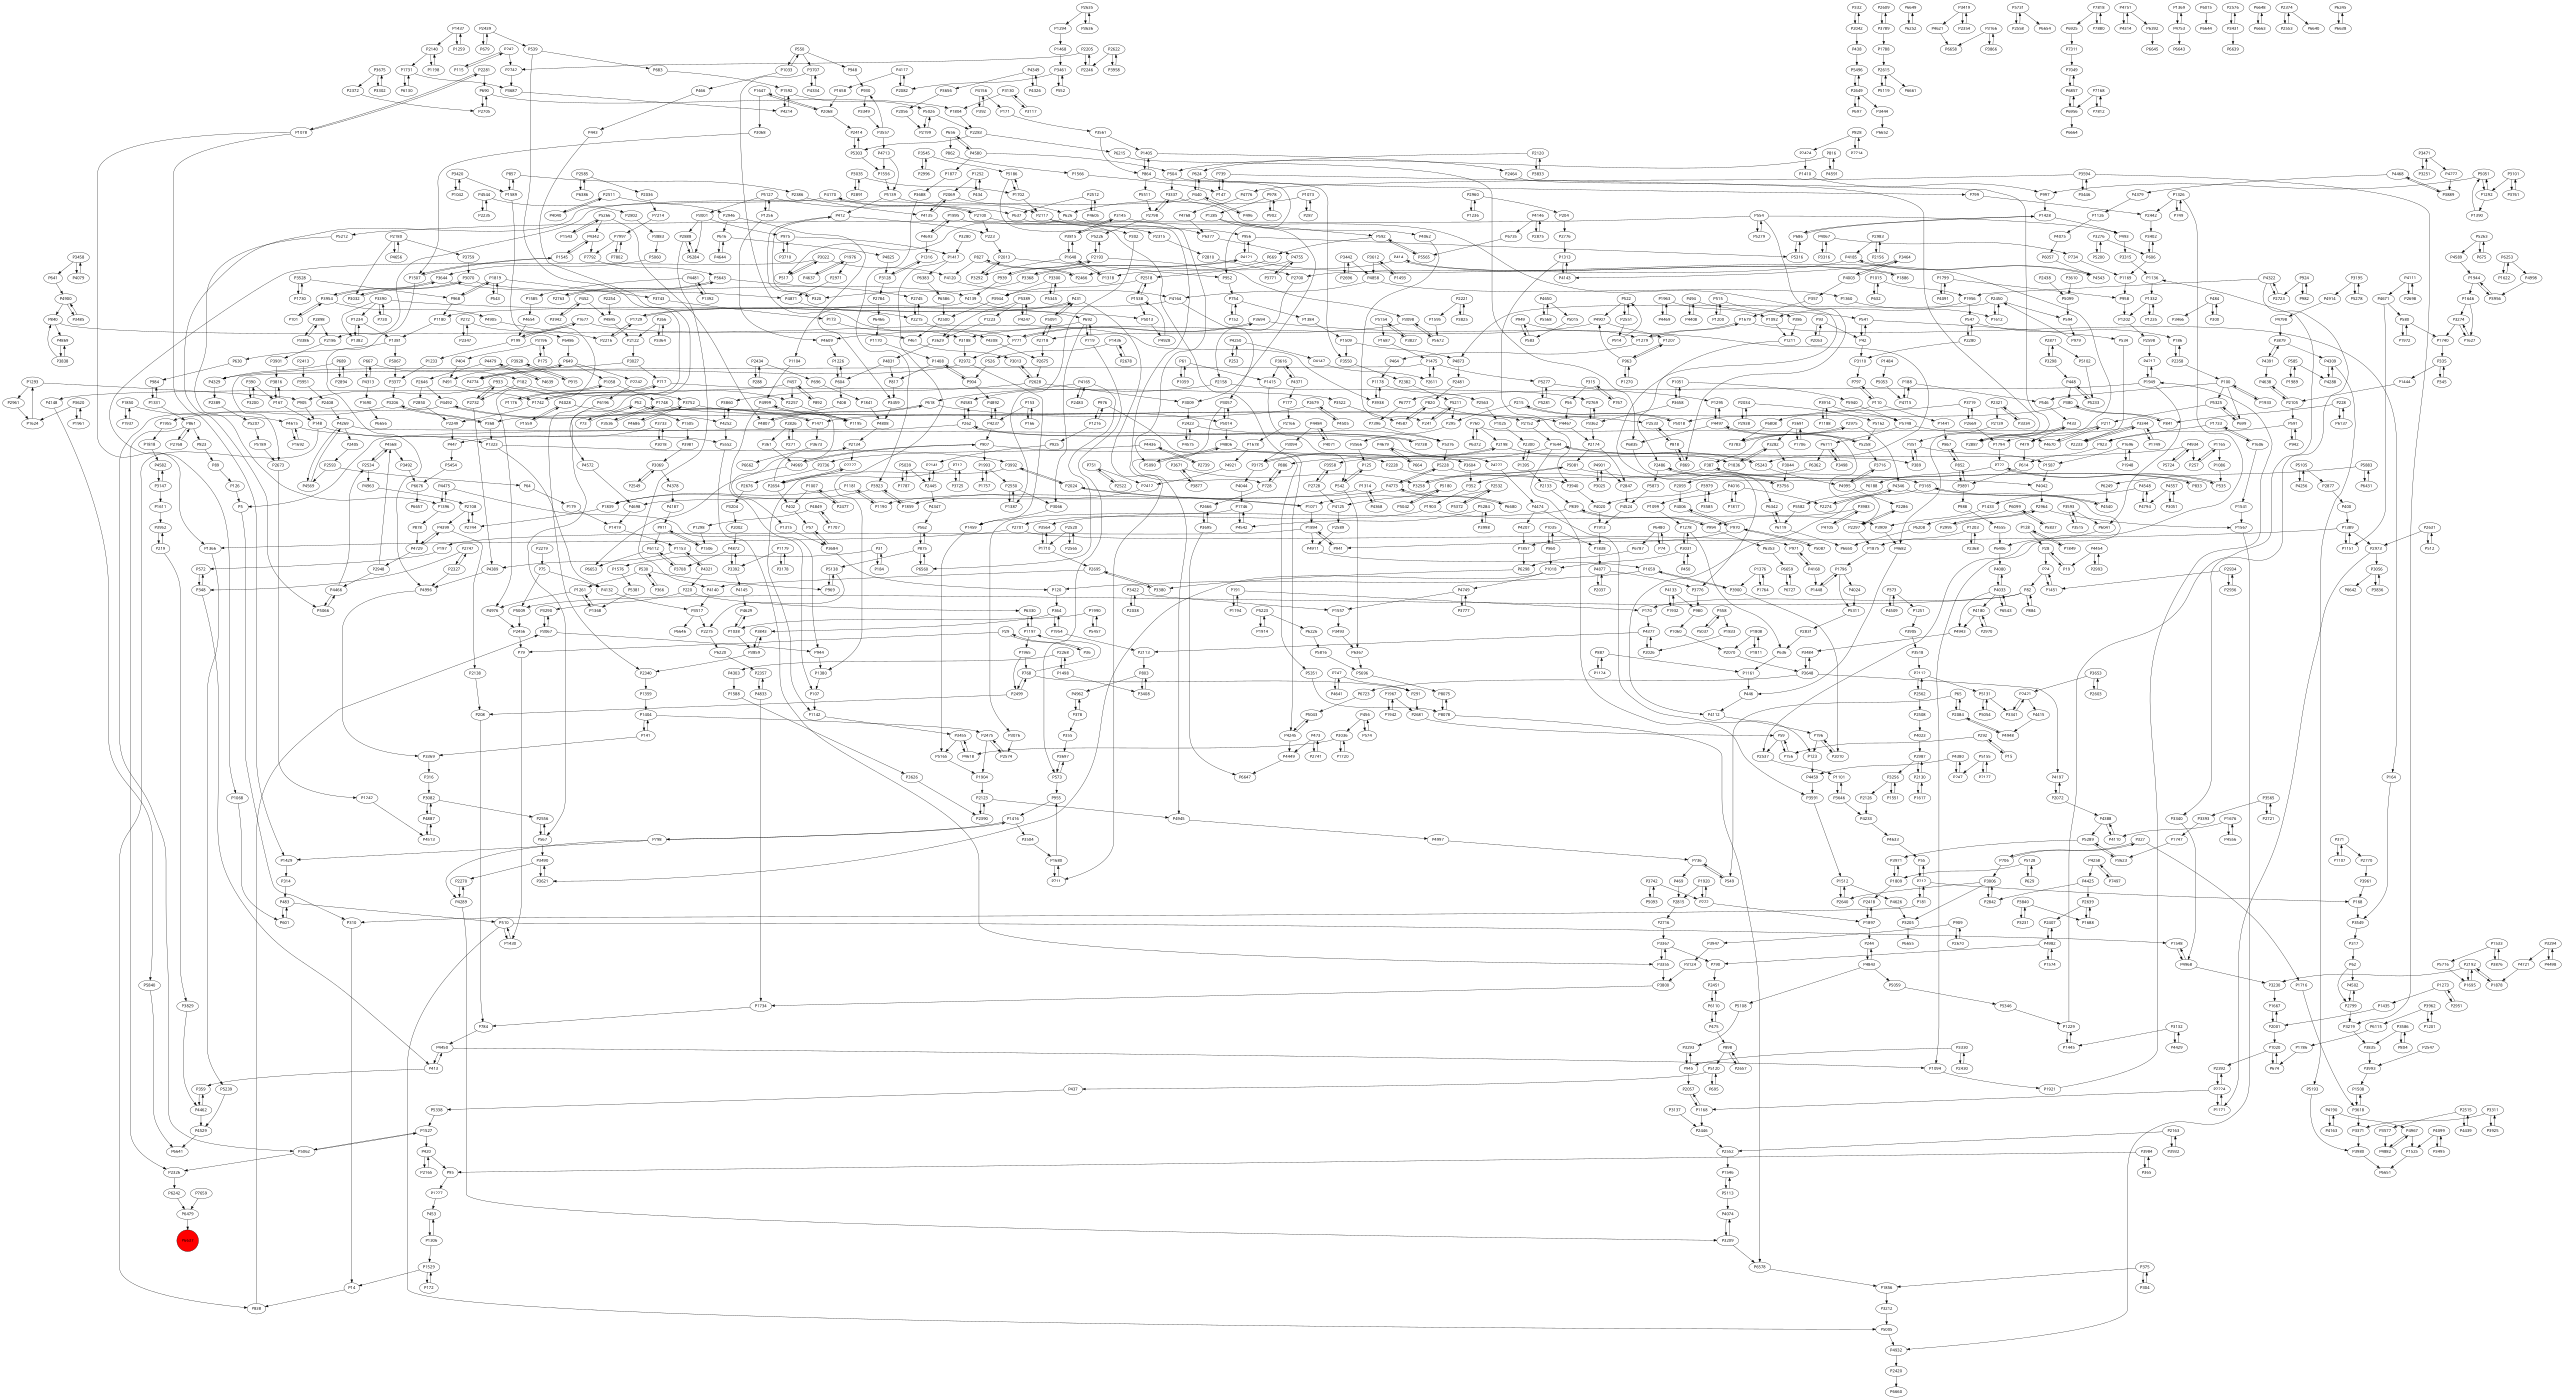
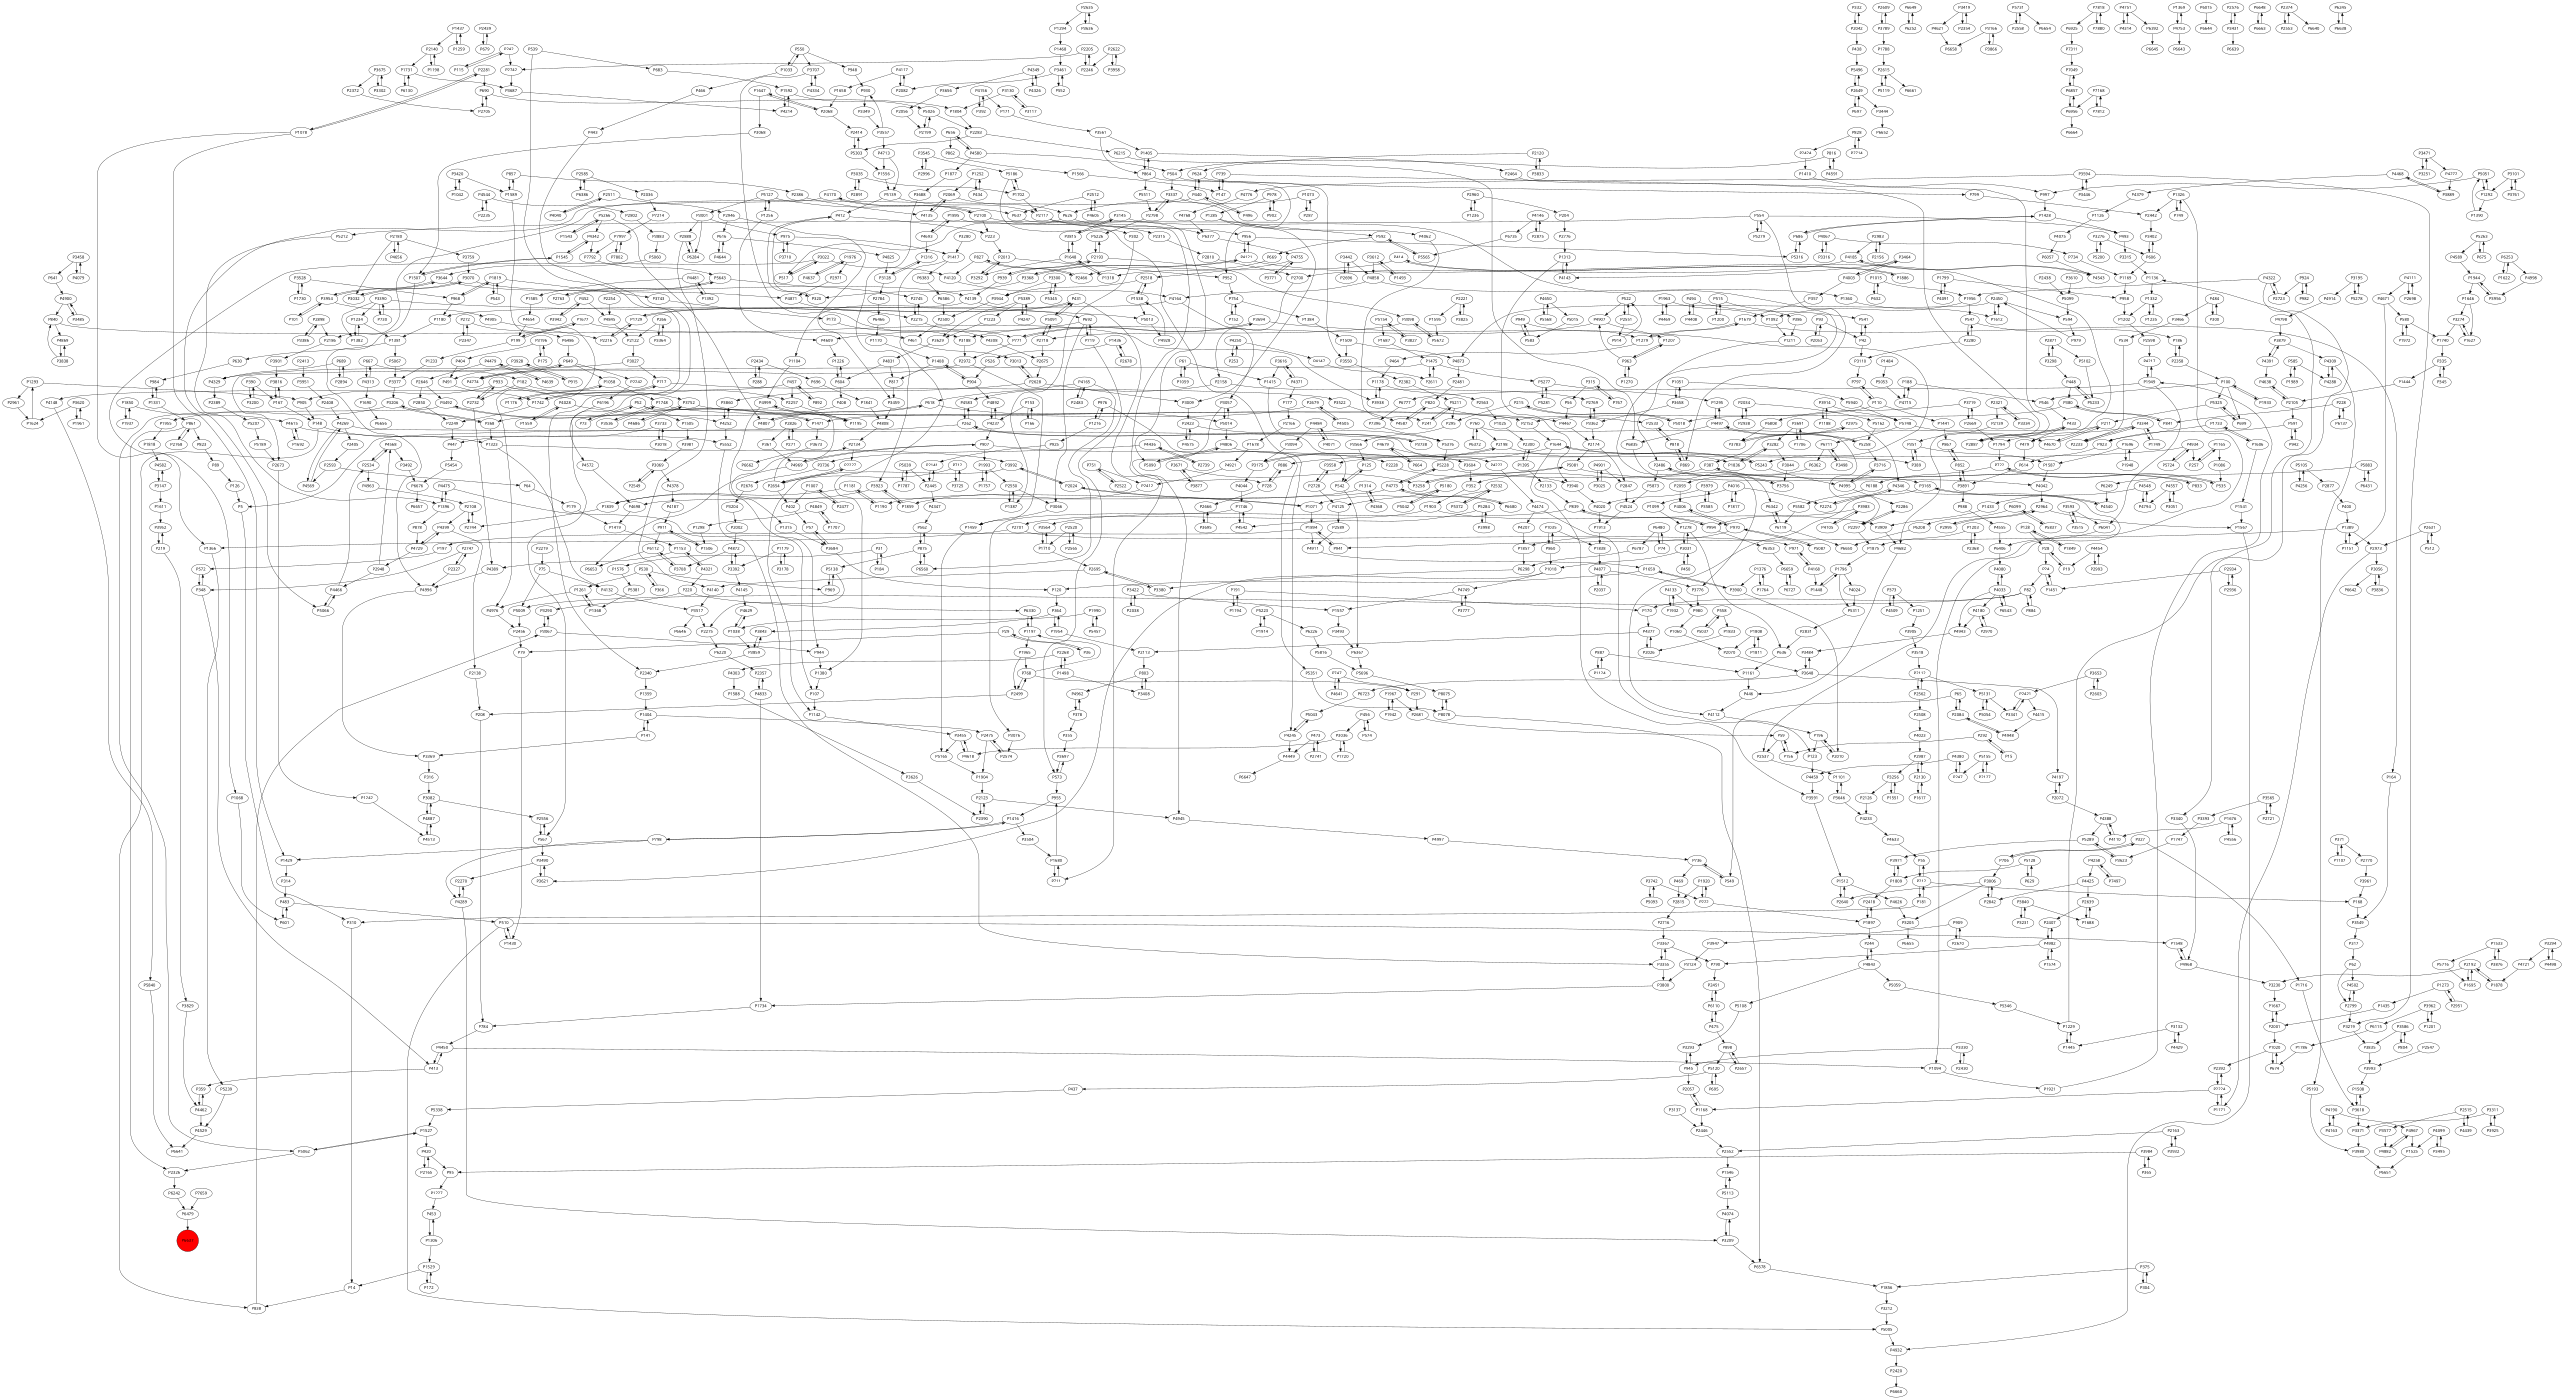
edge "P2439" -> "P539": removed
edge "P541" -> "P534": now "P3466" -> "P534"
edge "P3695" -> "P6647": removed
